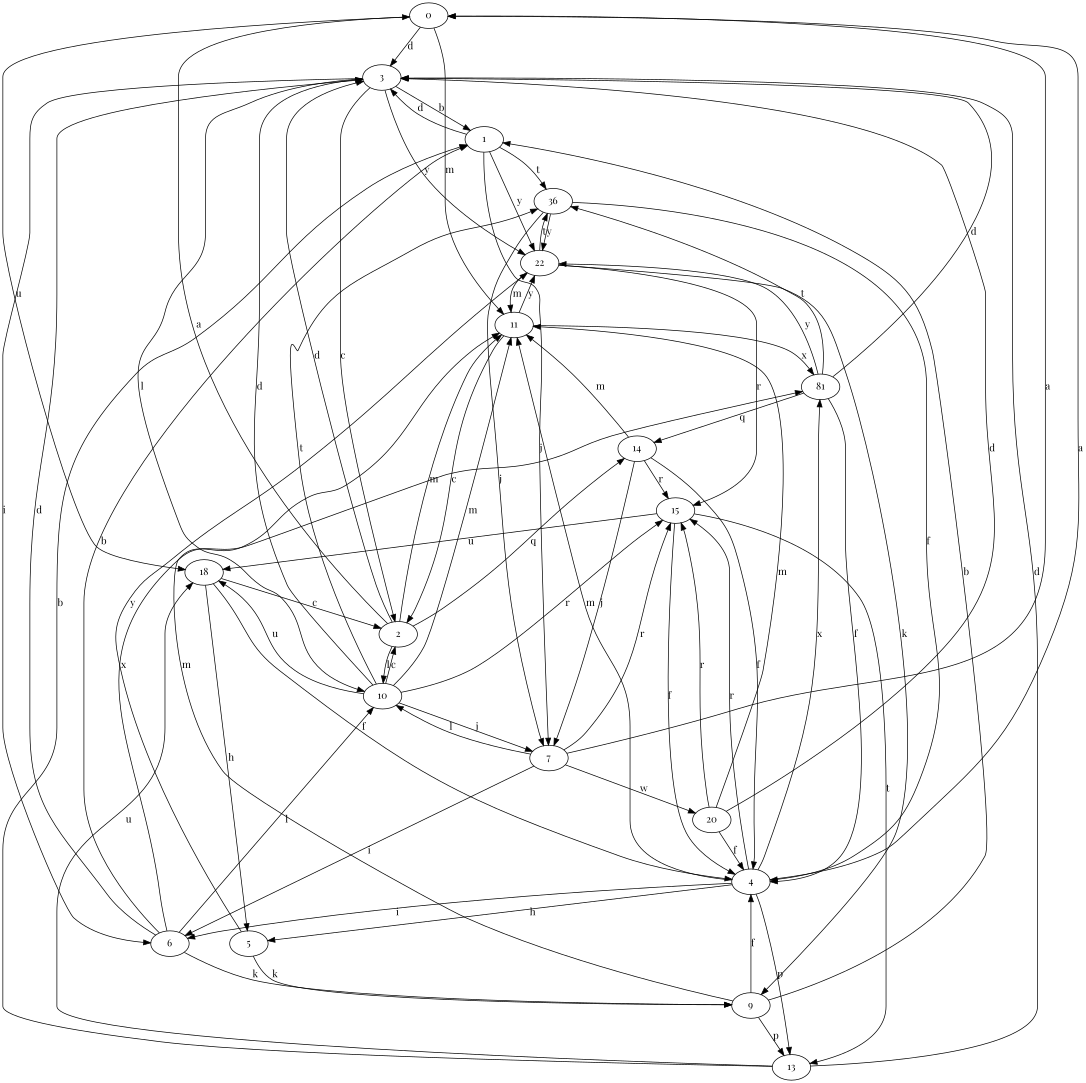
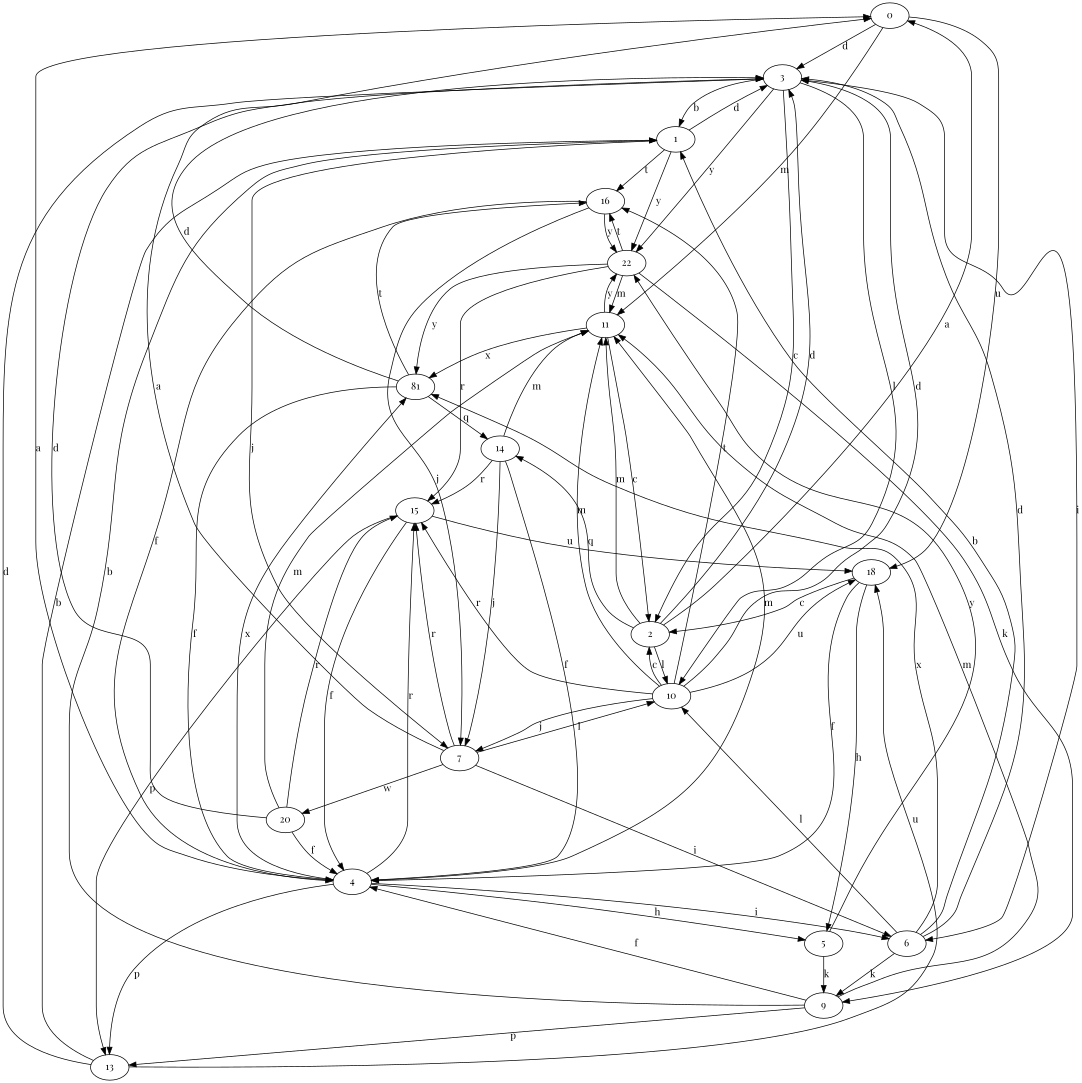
node "36": label "36" -> "16"
edge "81" -> "22": reversed
edge "15" -> "13": label "t" -> "p"
